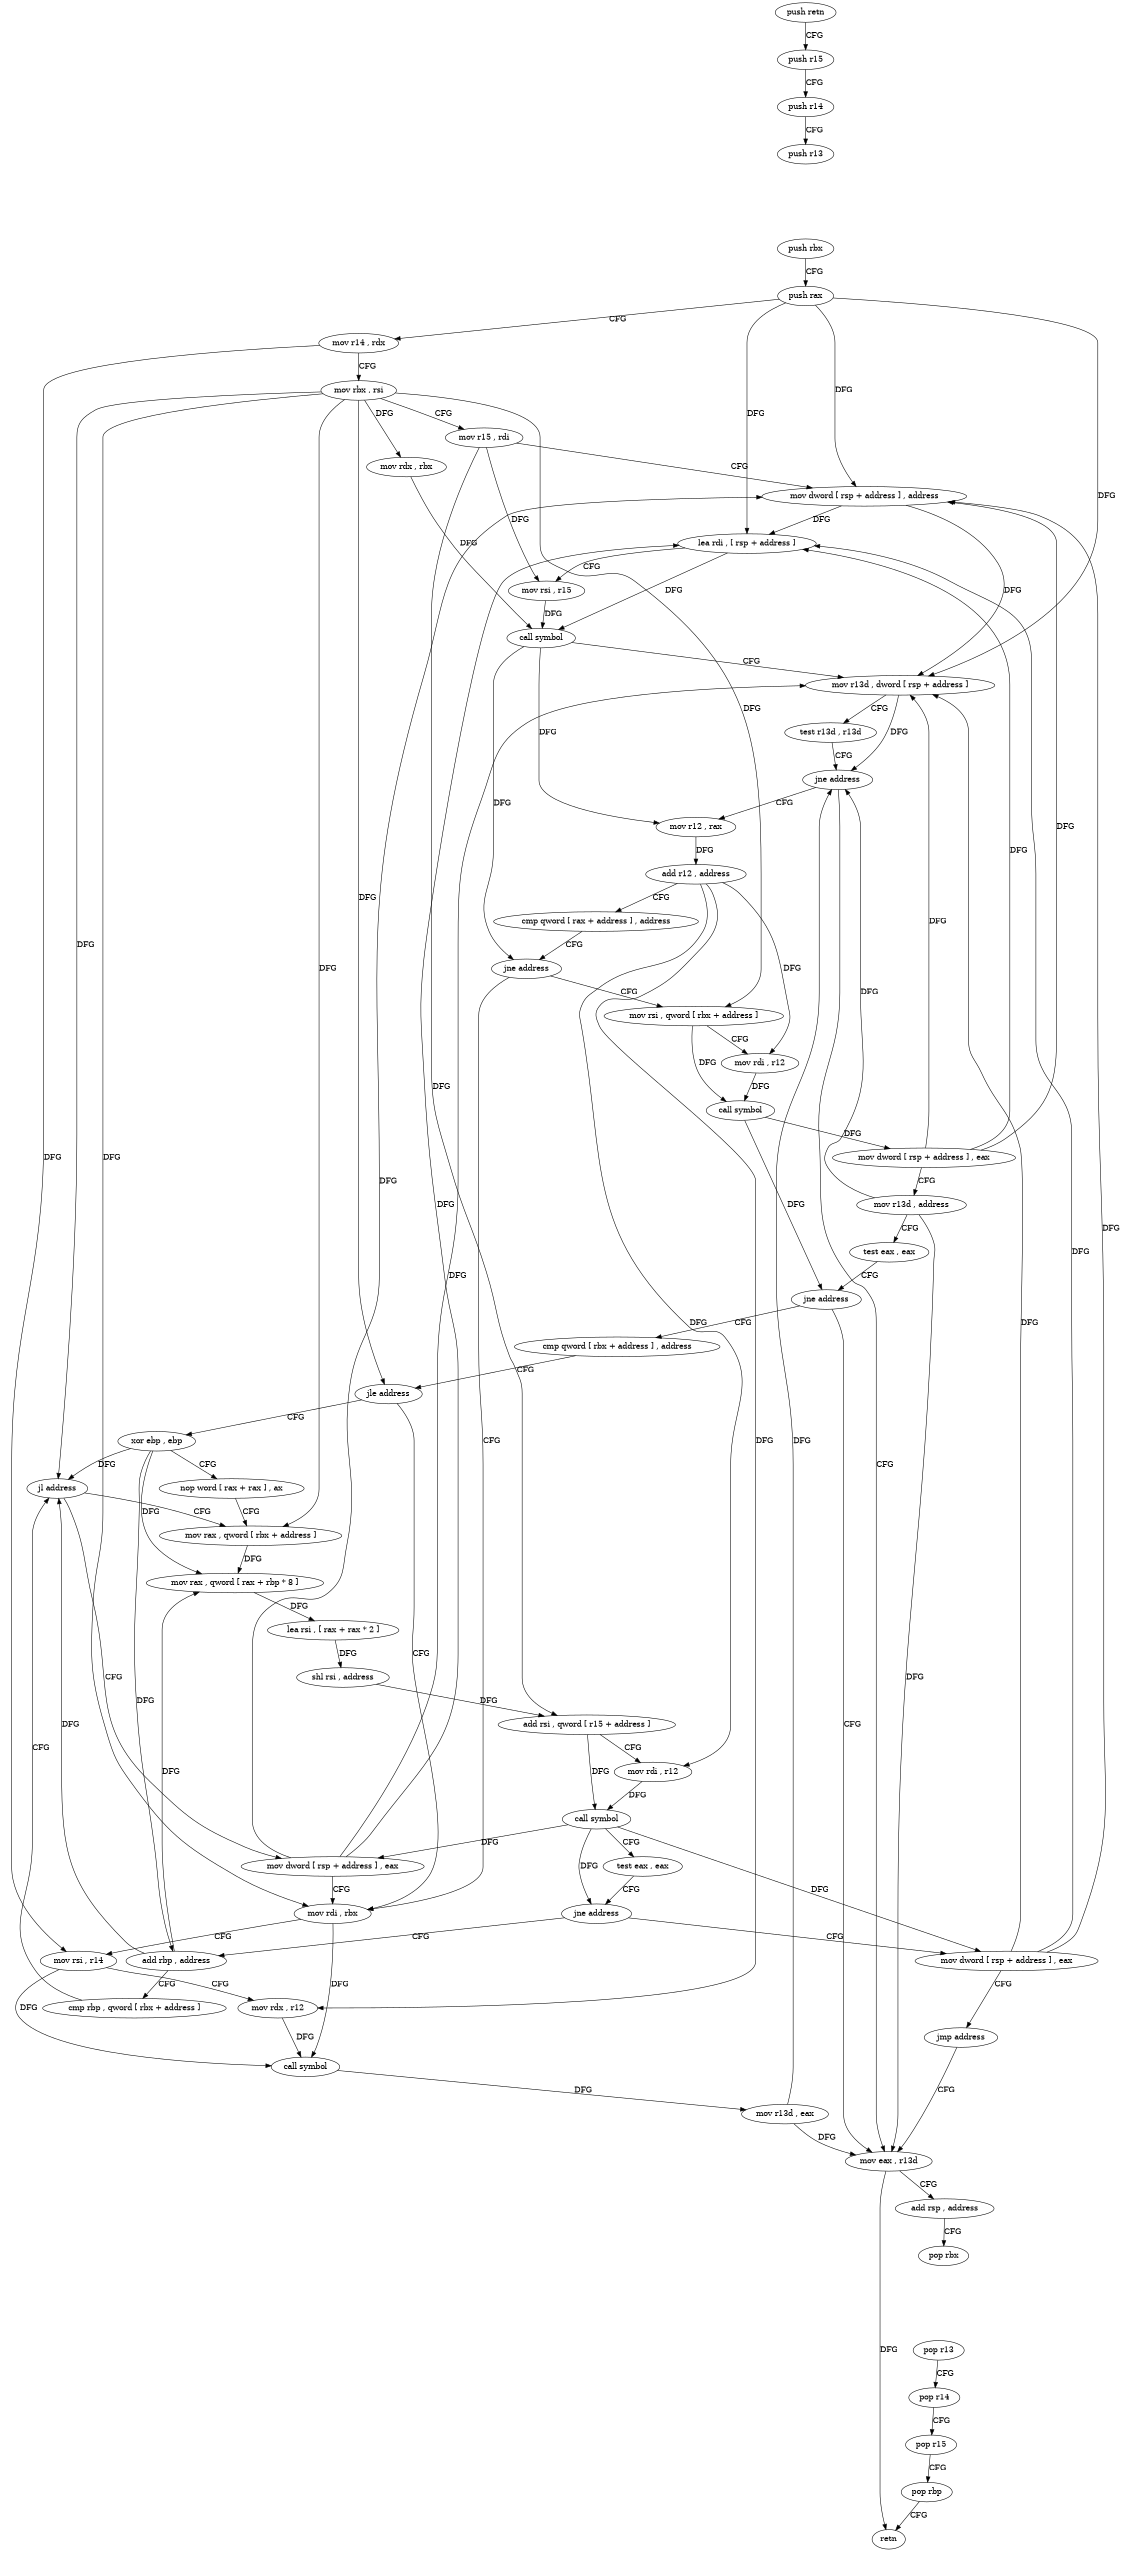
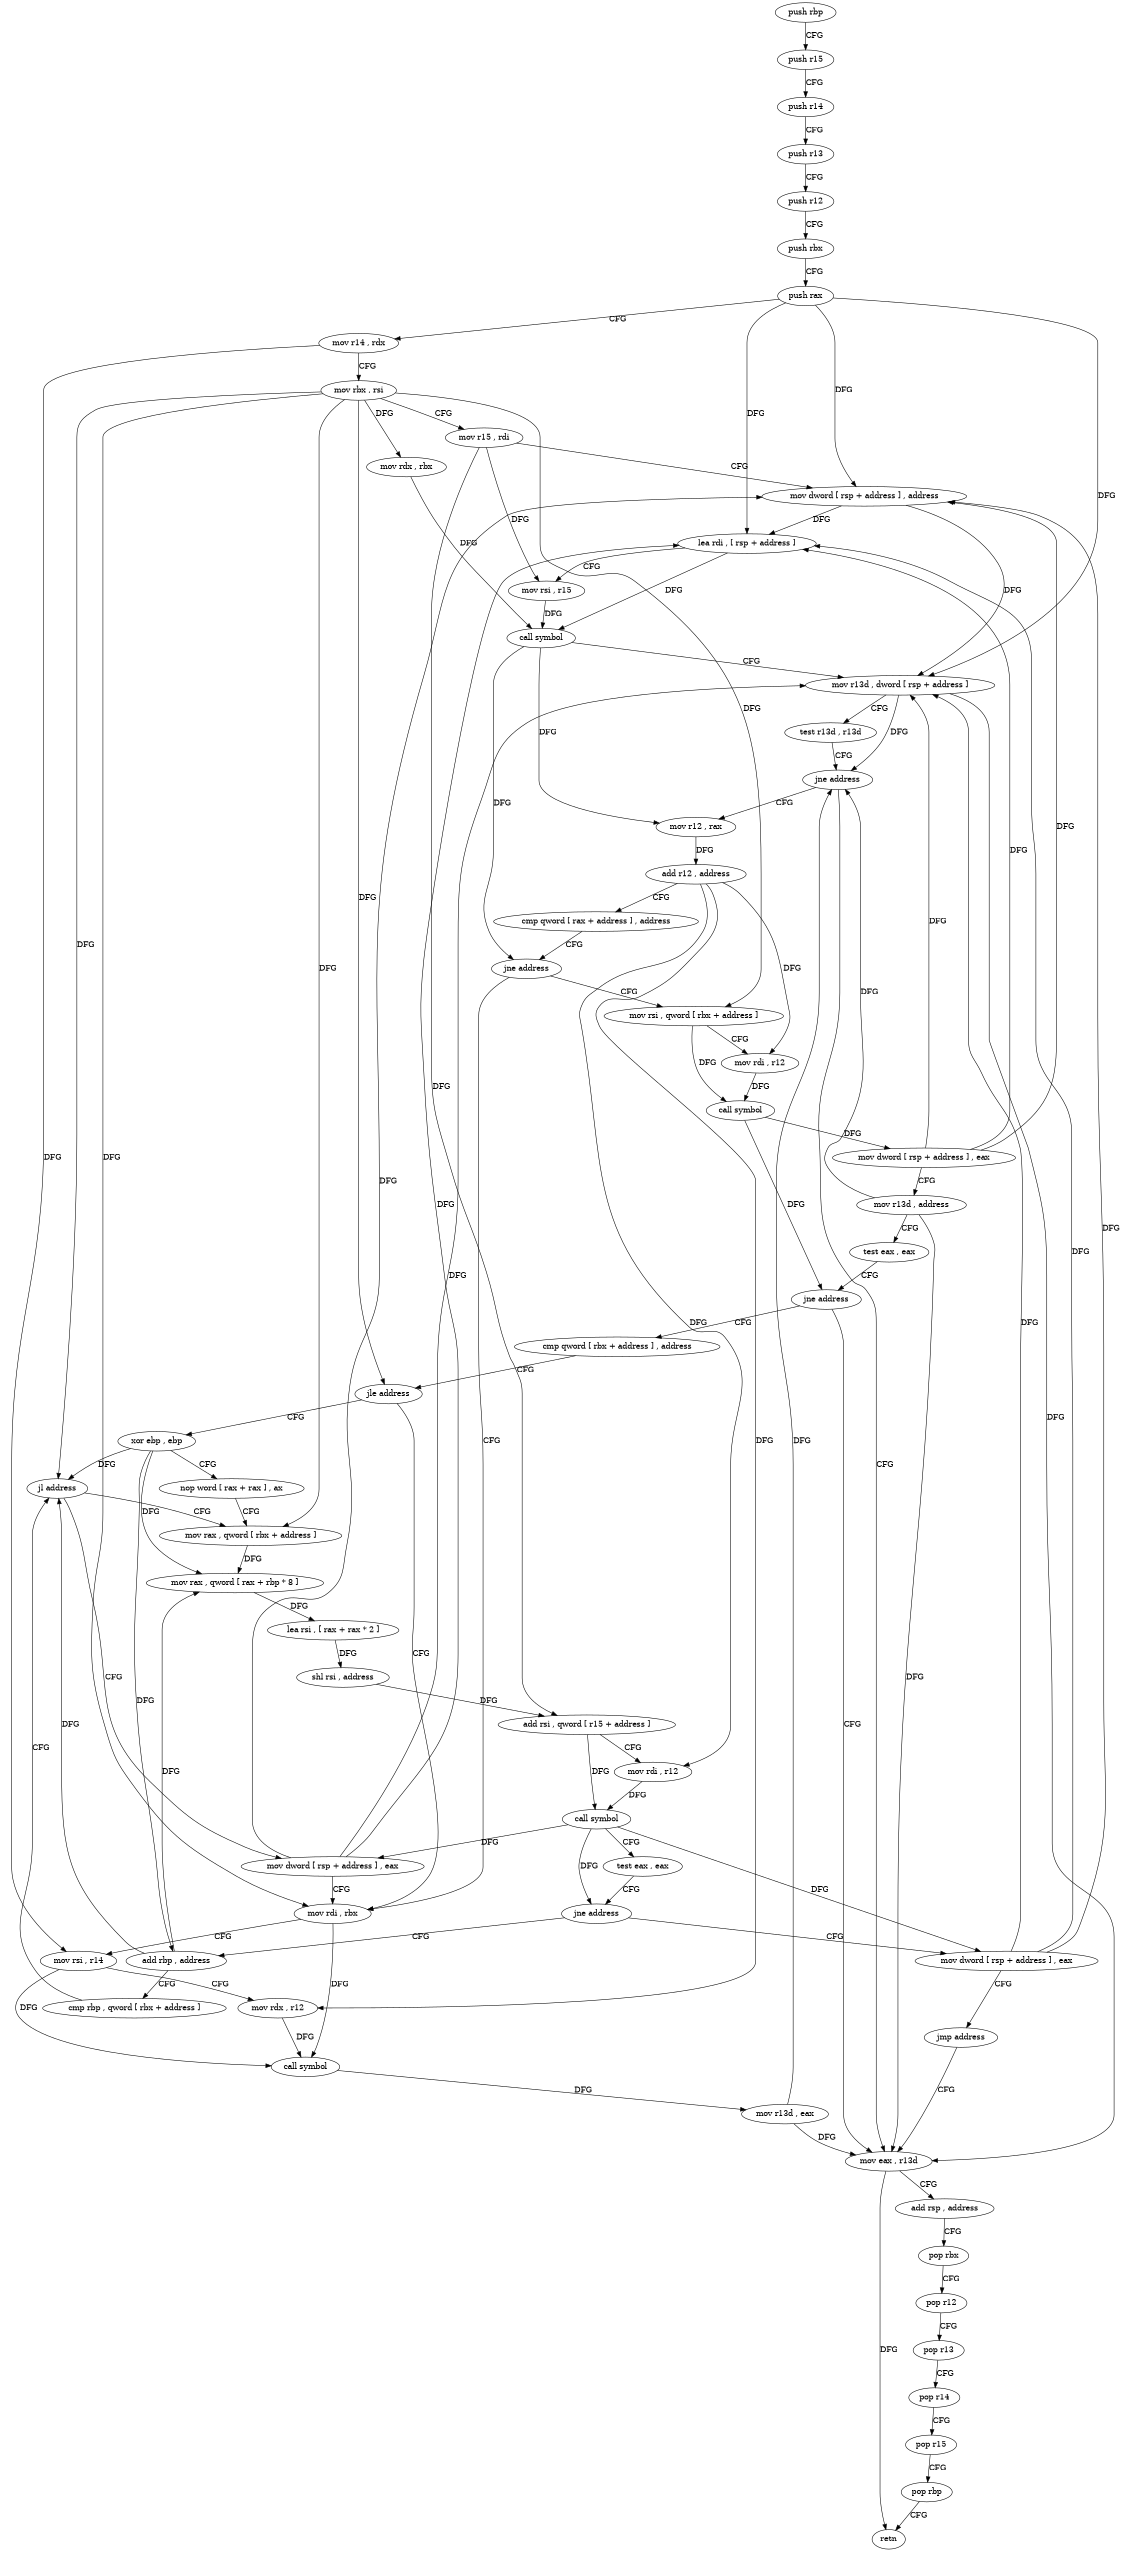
node "push retn": label "push retn" -> "push rbp"
node "push r12": added
edge "mov r13d , dword [ rsp + address ]" -> "mov eax , r13d": added, label "DFG"
node "pop r12": added
